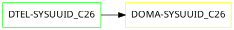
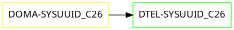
edge "DTEL-SYSUUID_C26" -> "DOMA-SYSUUID_C26": reversed
